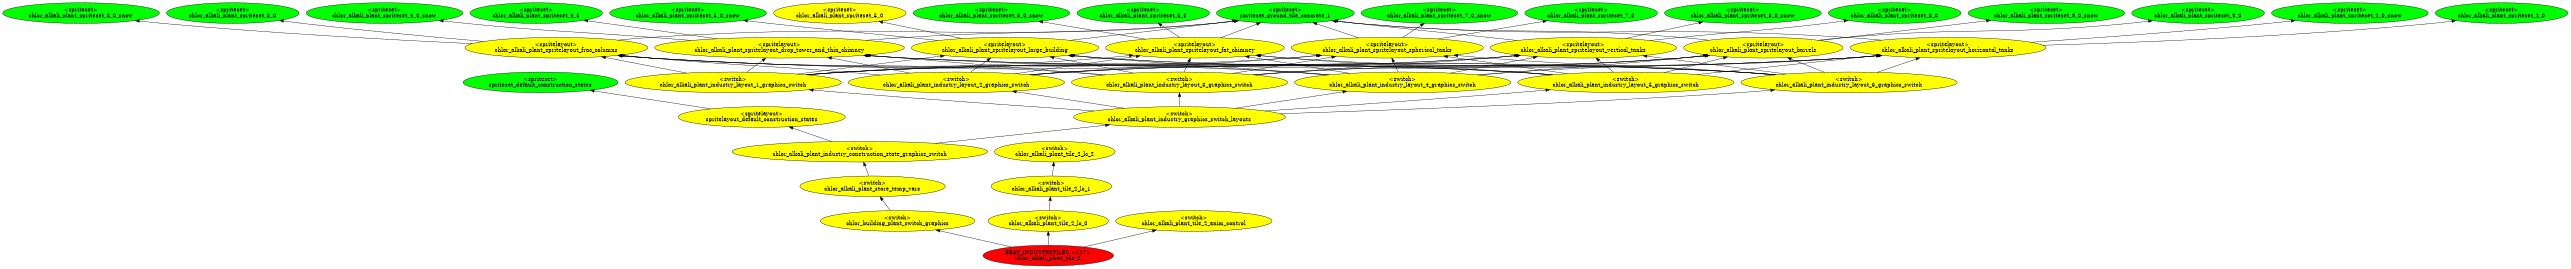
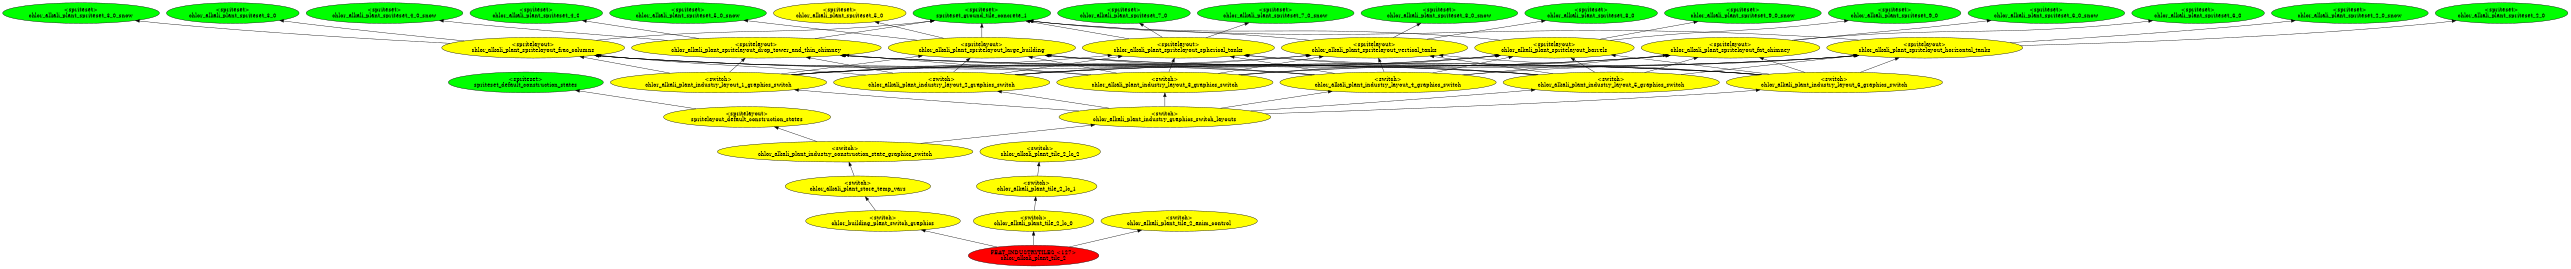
edge "<spritelayout> chlor_alkali_plant_spritelayout_fat_chimney" -> "<spriteset> spriteset_ground_tile_concrete_1": removed
